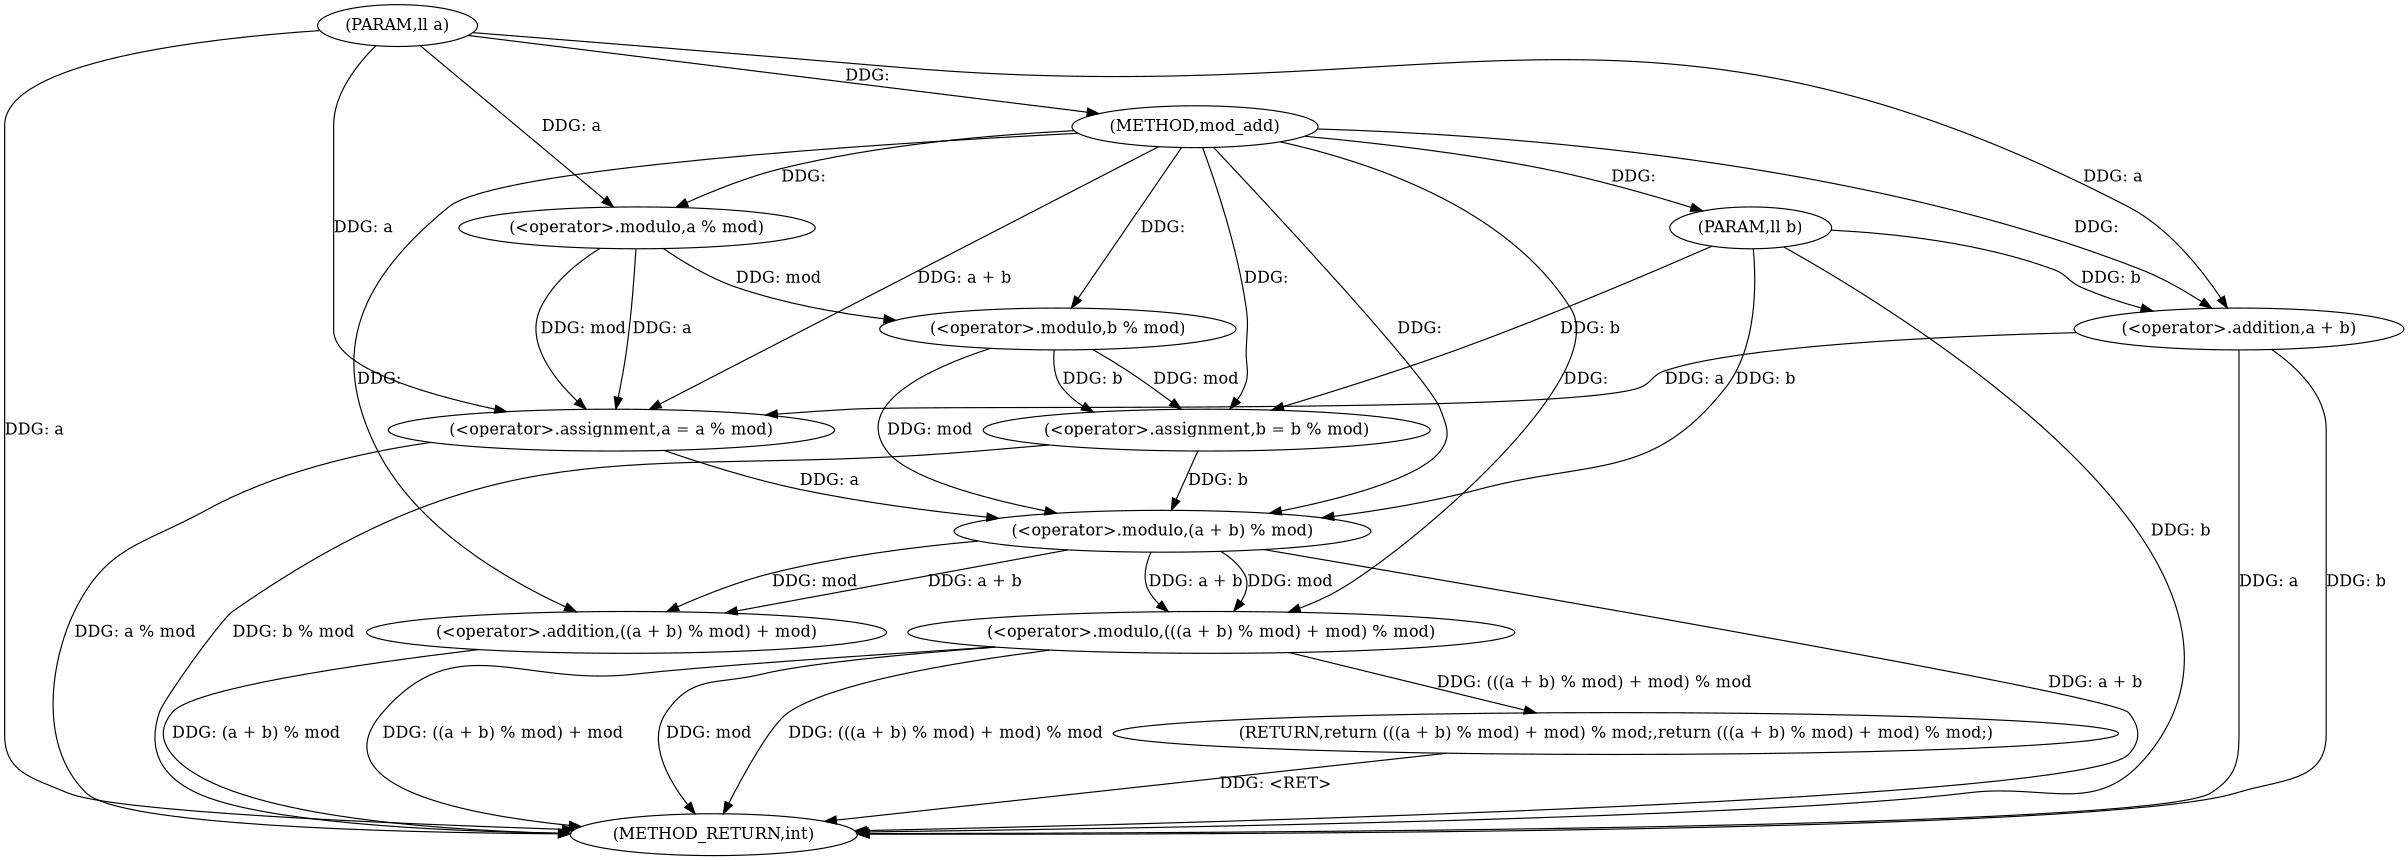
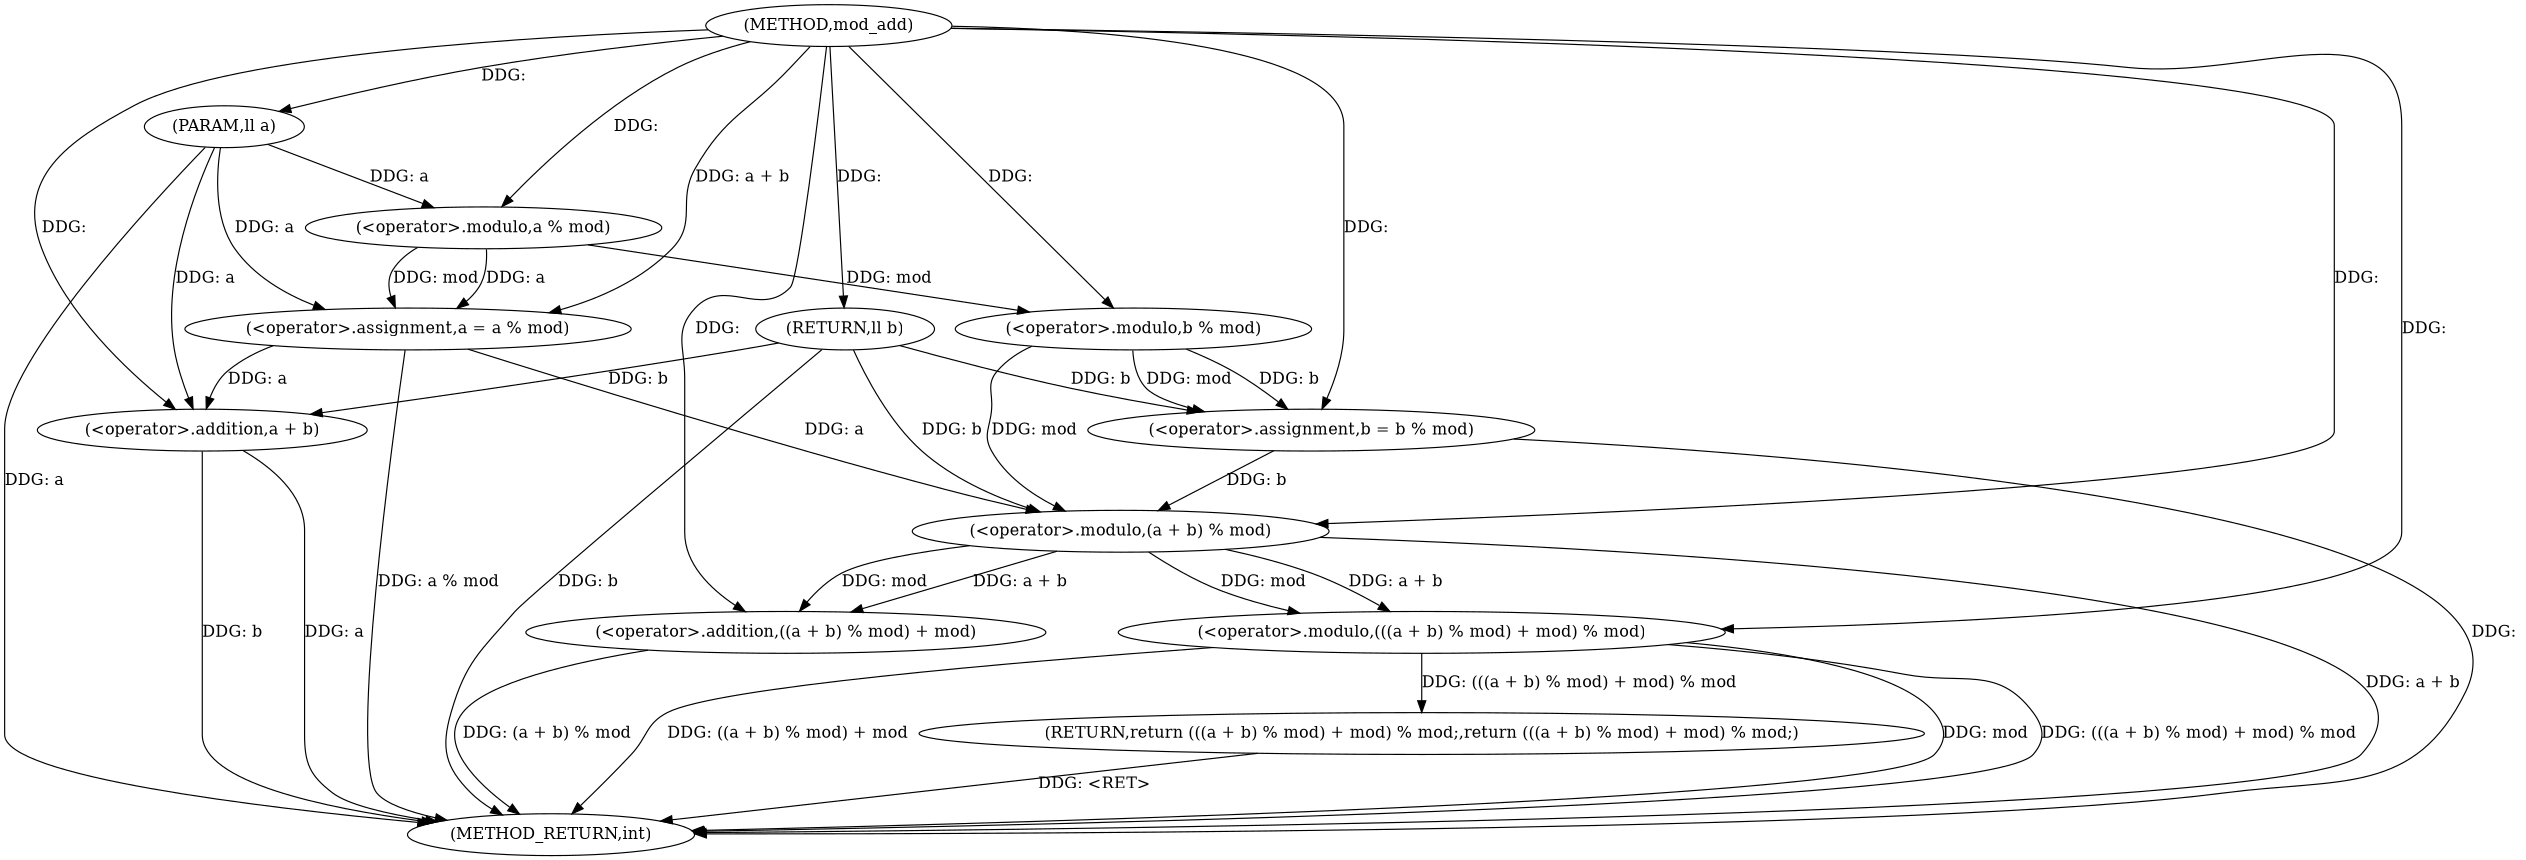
edge "(PARAM,ll a)" -> "(METHOD,mod_add)": reversed
node "(PARAM,ll b)": label "(PARAM,ll b)" -> "(RETURN,ll b)"
edge "(<operator>.addition,a + b)" -> "(<operator>.assignment,a = a % mod)": reversed
edge "(<operator>.assignment,b = b % mod)" -> "(METHOD_RETURN,int)": label "DDG: b % mod" -> "DDG: "
